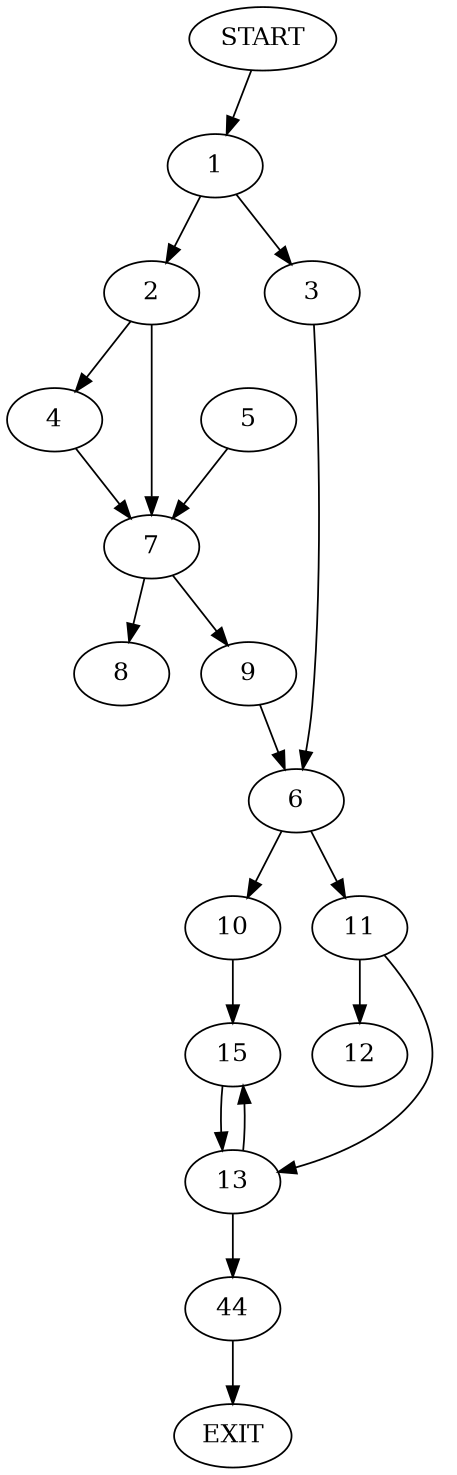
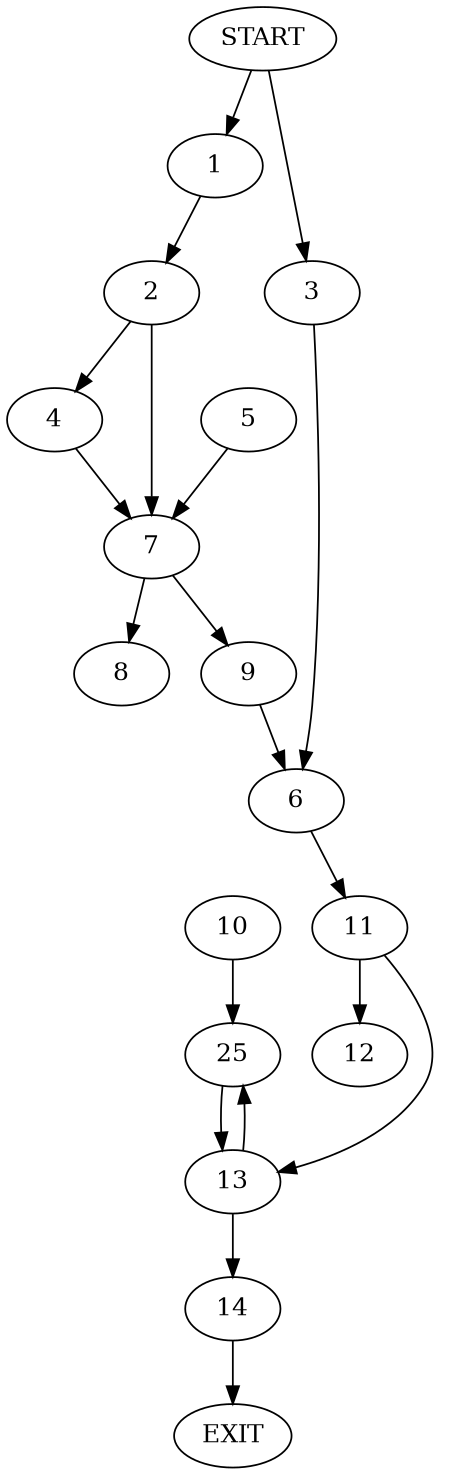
edge "1" -> "3": now "START" -> "3"
edge "6" -> "10": removed
node "15": label "15" -> "25"
node "44": label "44" -> "14"
